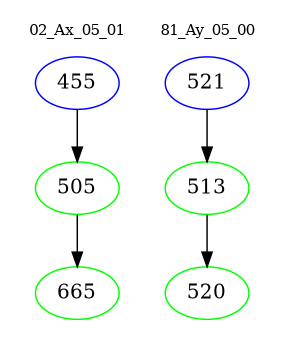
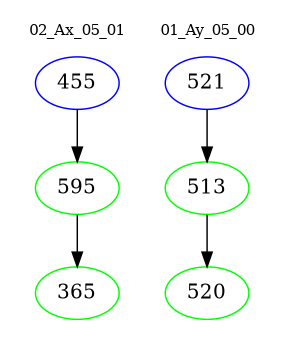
cluster "81_Ay_05_00": label "81_Ay_05_00" -> "01_Ay_05_00"
node "505": label "505" -> "595"
node "665": label "665" -> "365"
